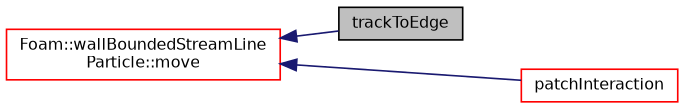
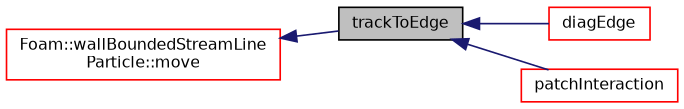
node "diagEdge": added
edge "patchInteraction" -> "Foam::wallBoundedStreamLine Particle::move": now "patchInteraction" -> "trackToEdge"
